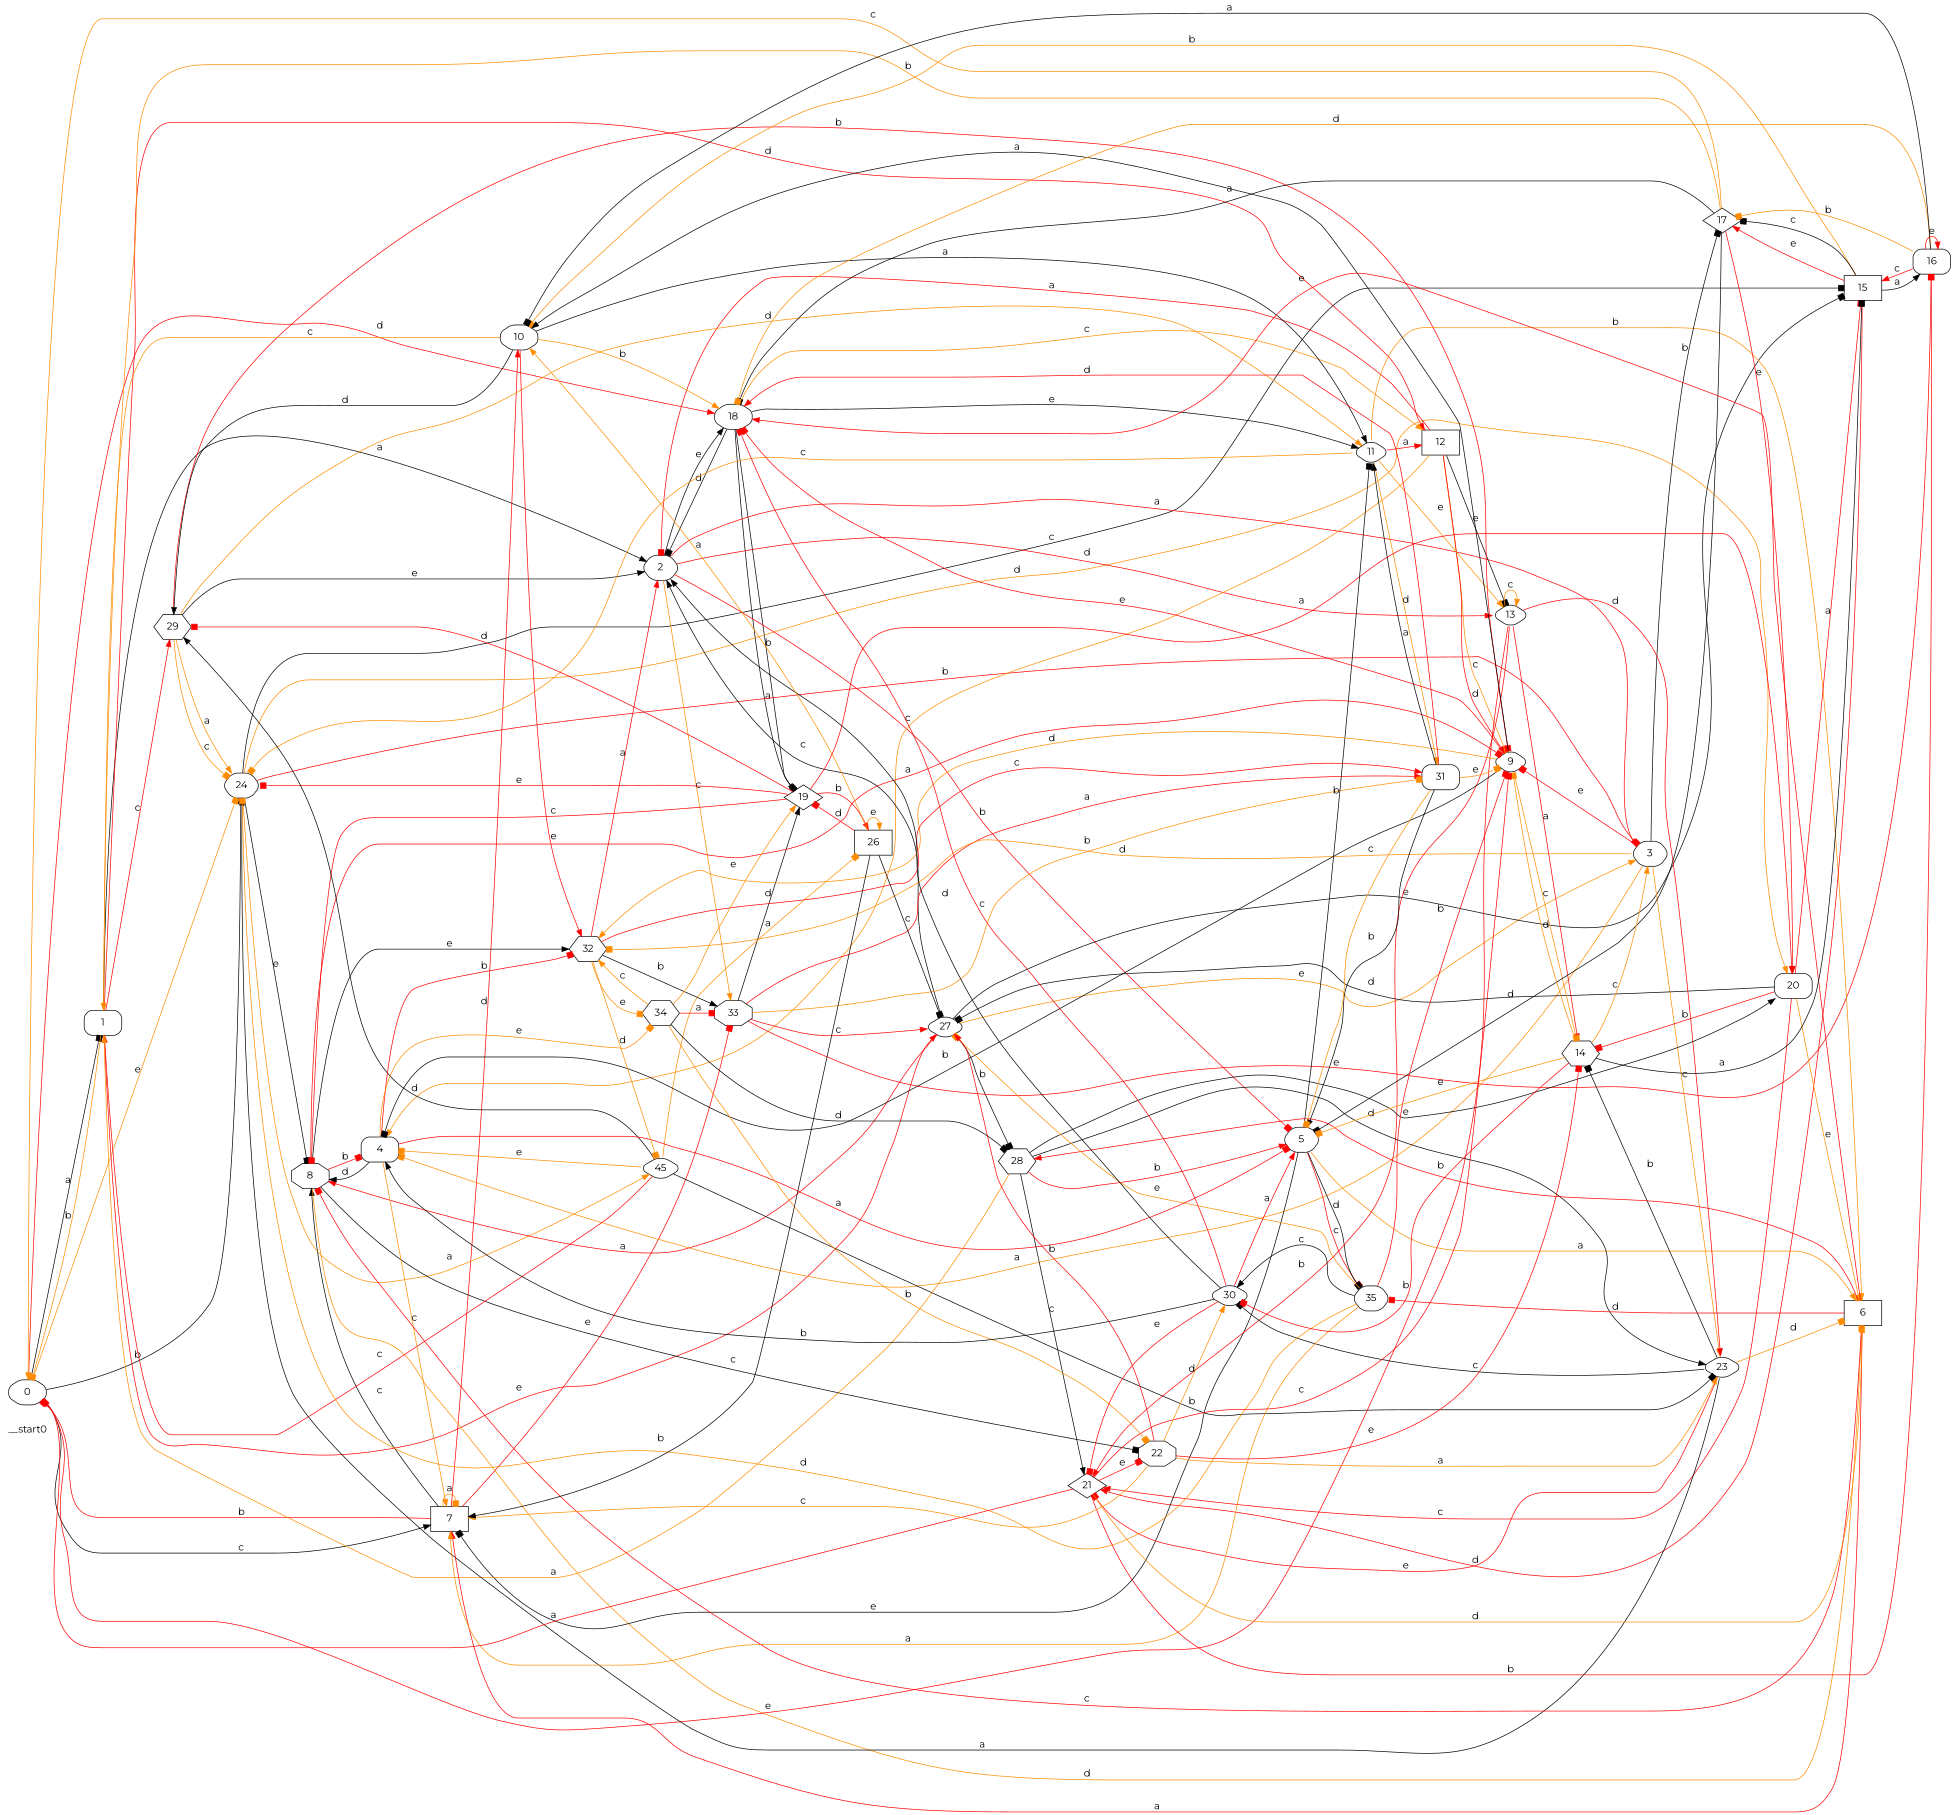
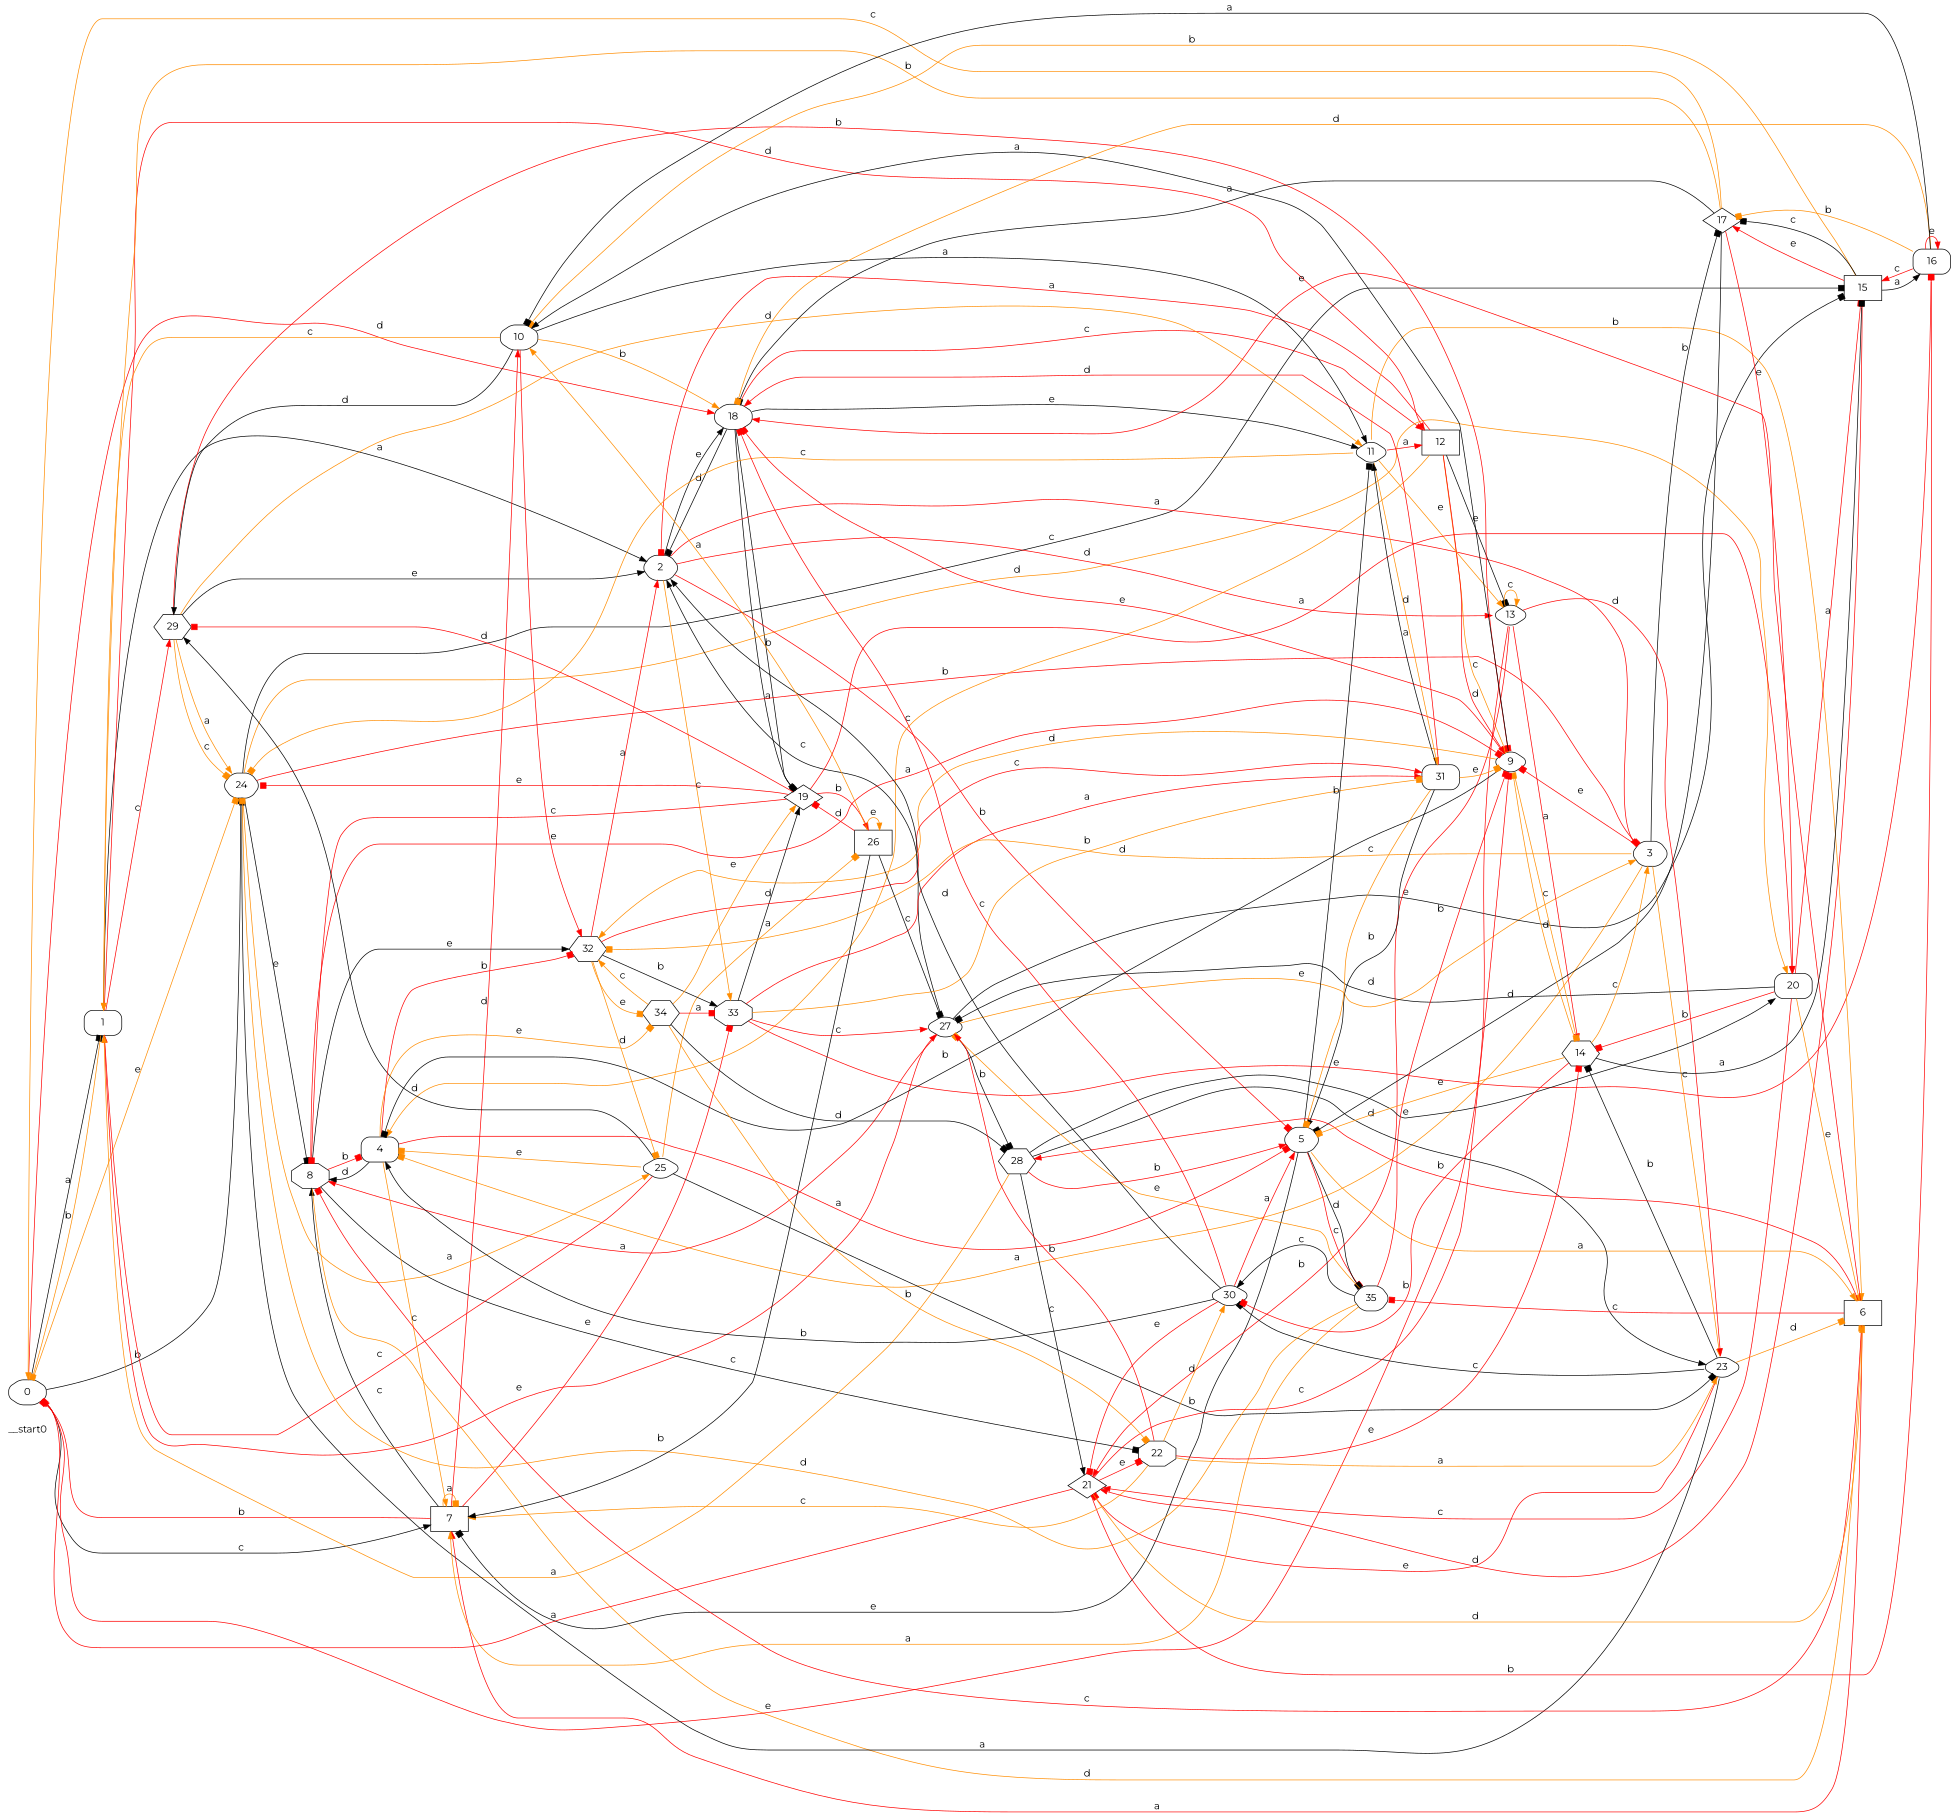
edge "18" -> "12": color darkorange -> red
node "45": label "45" -> "25"
edge "6" -> "35": label "d" -> "c"
